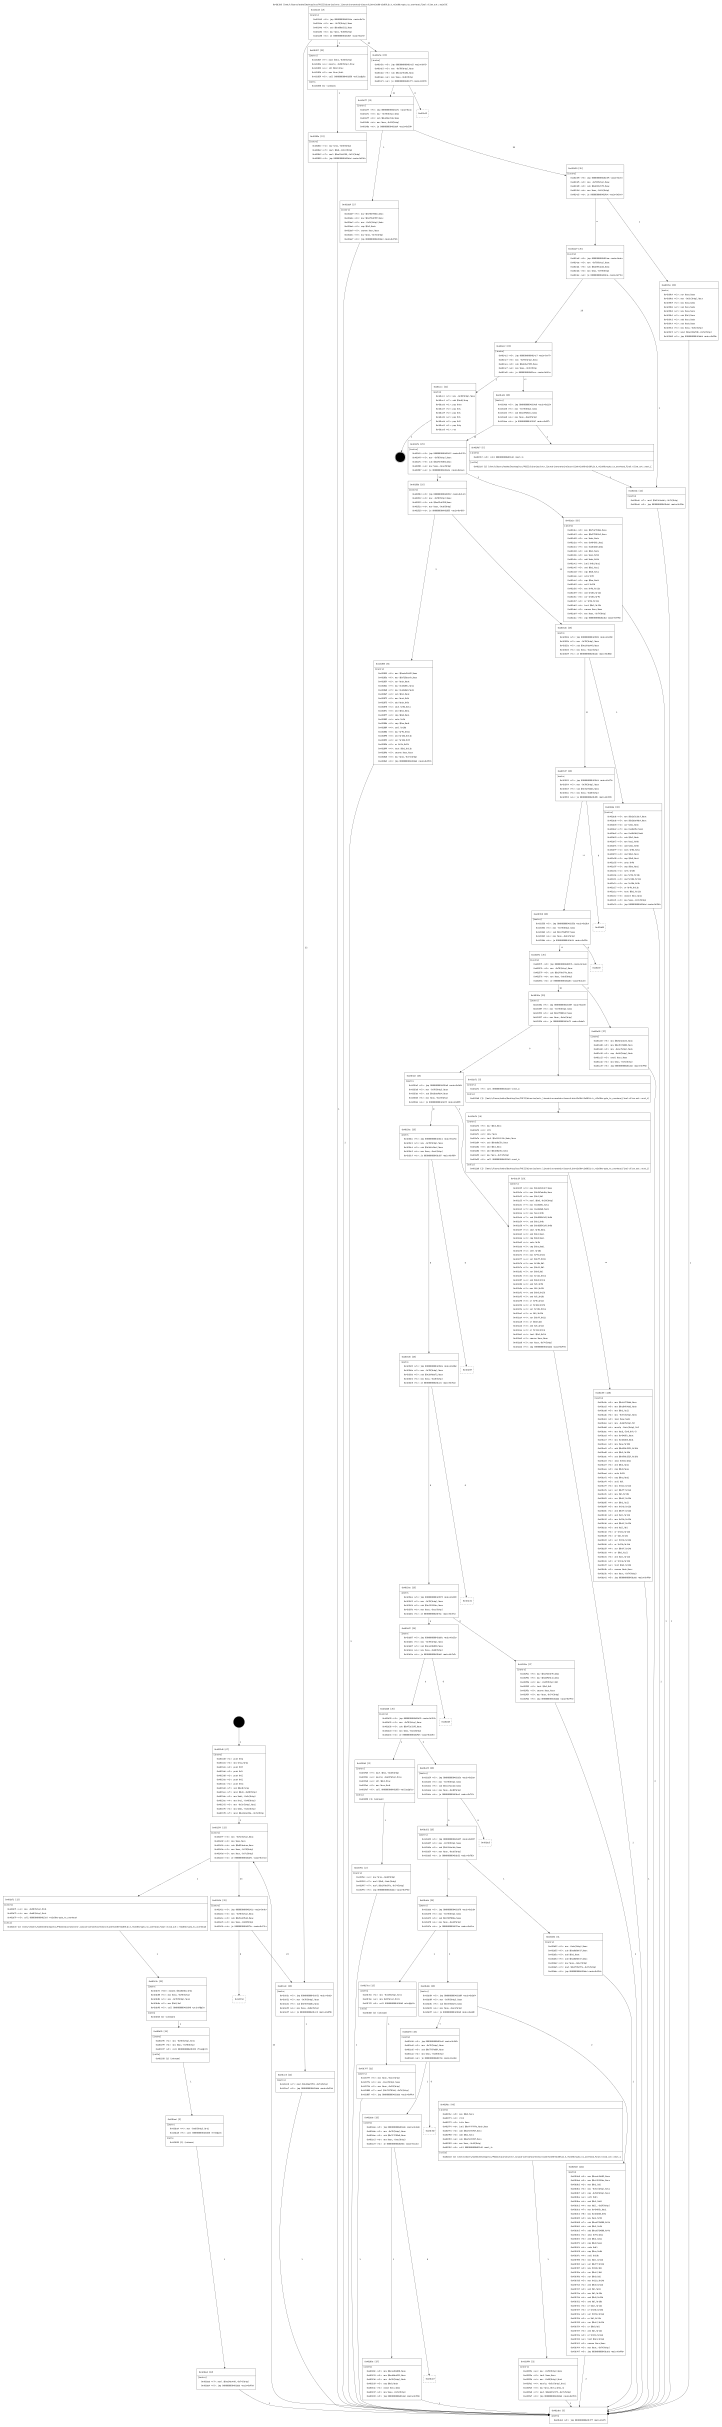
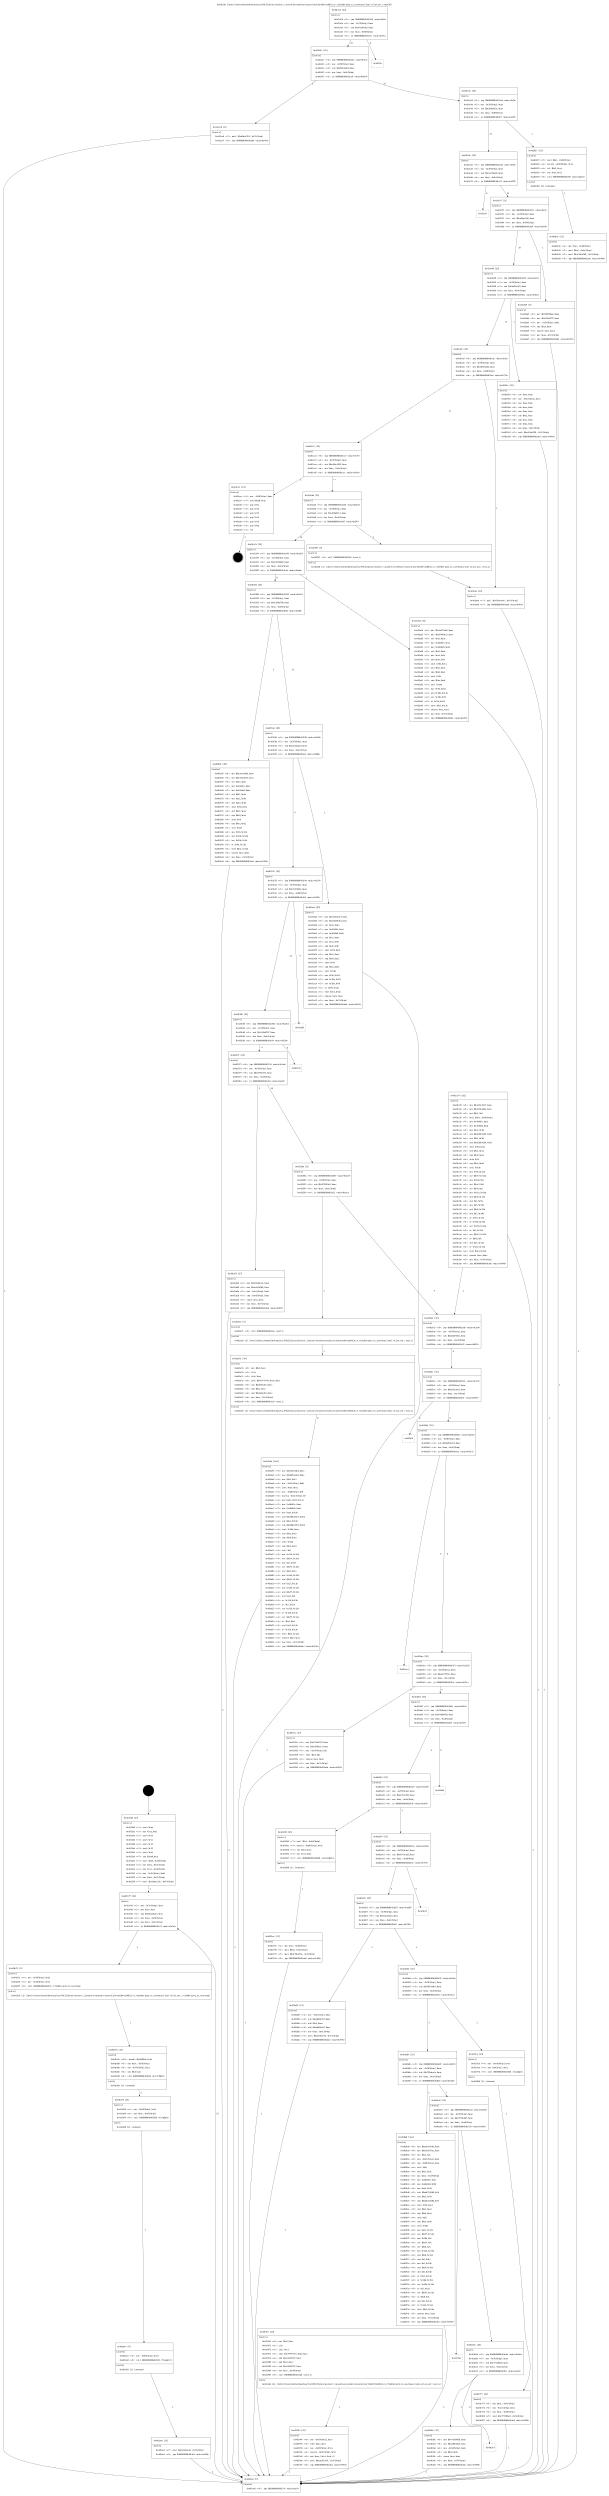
edge "0x401445 [25]" -> "0x40142c [25]": reversed
edge "0x4015a3 [25]" -> "0x401c29 [151]": reversed
edge "0x4013ff [23]" -> "0x401416 [22]": removed, label "23"
